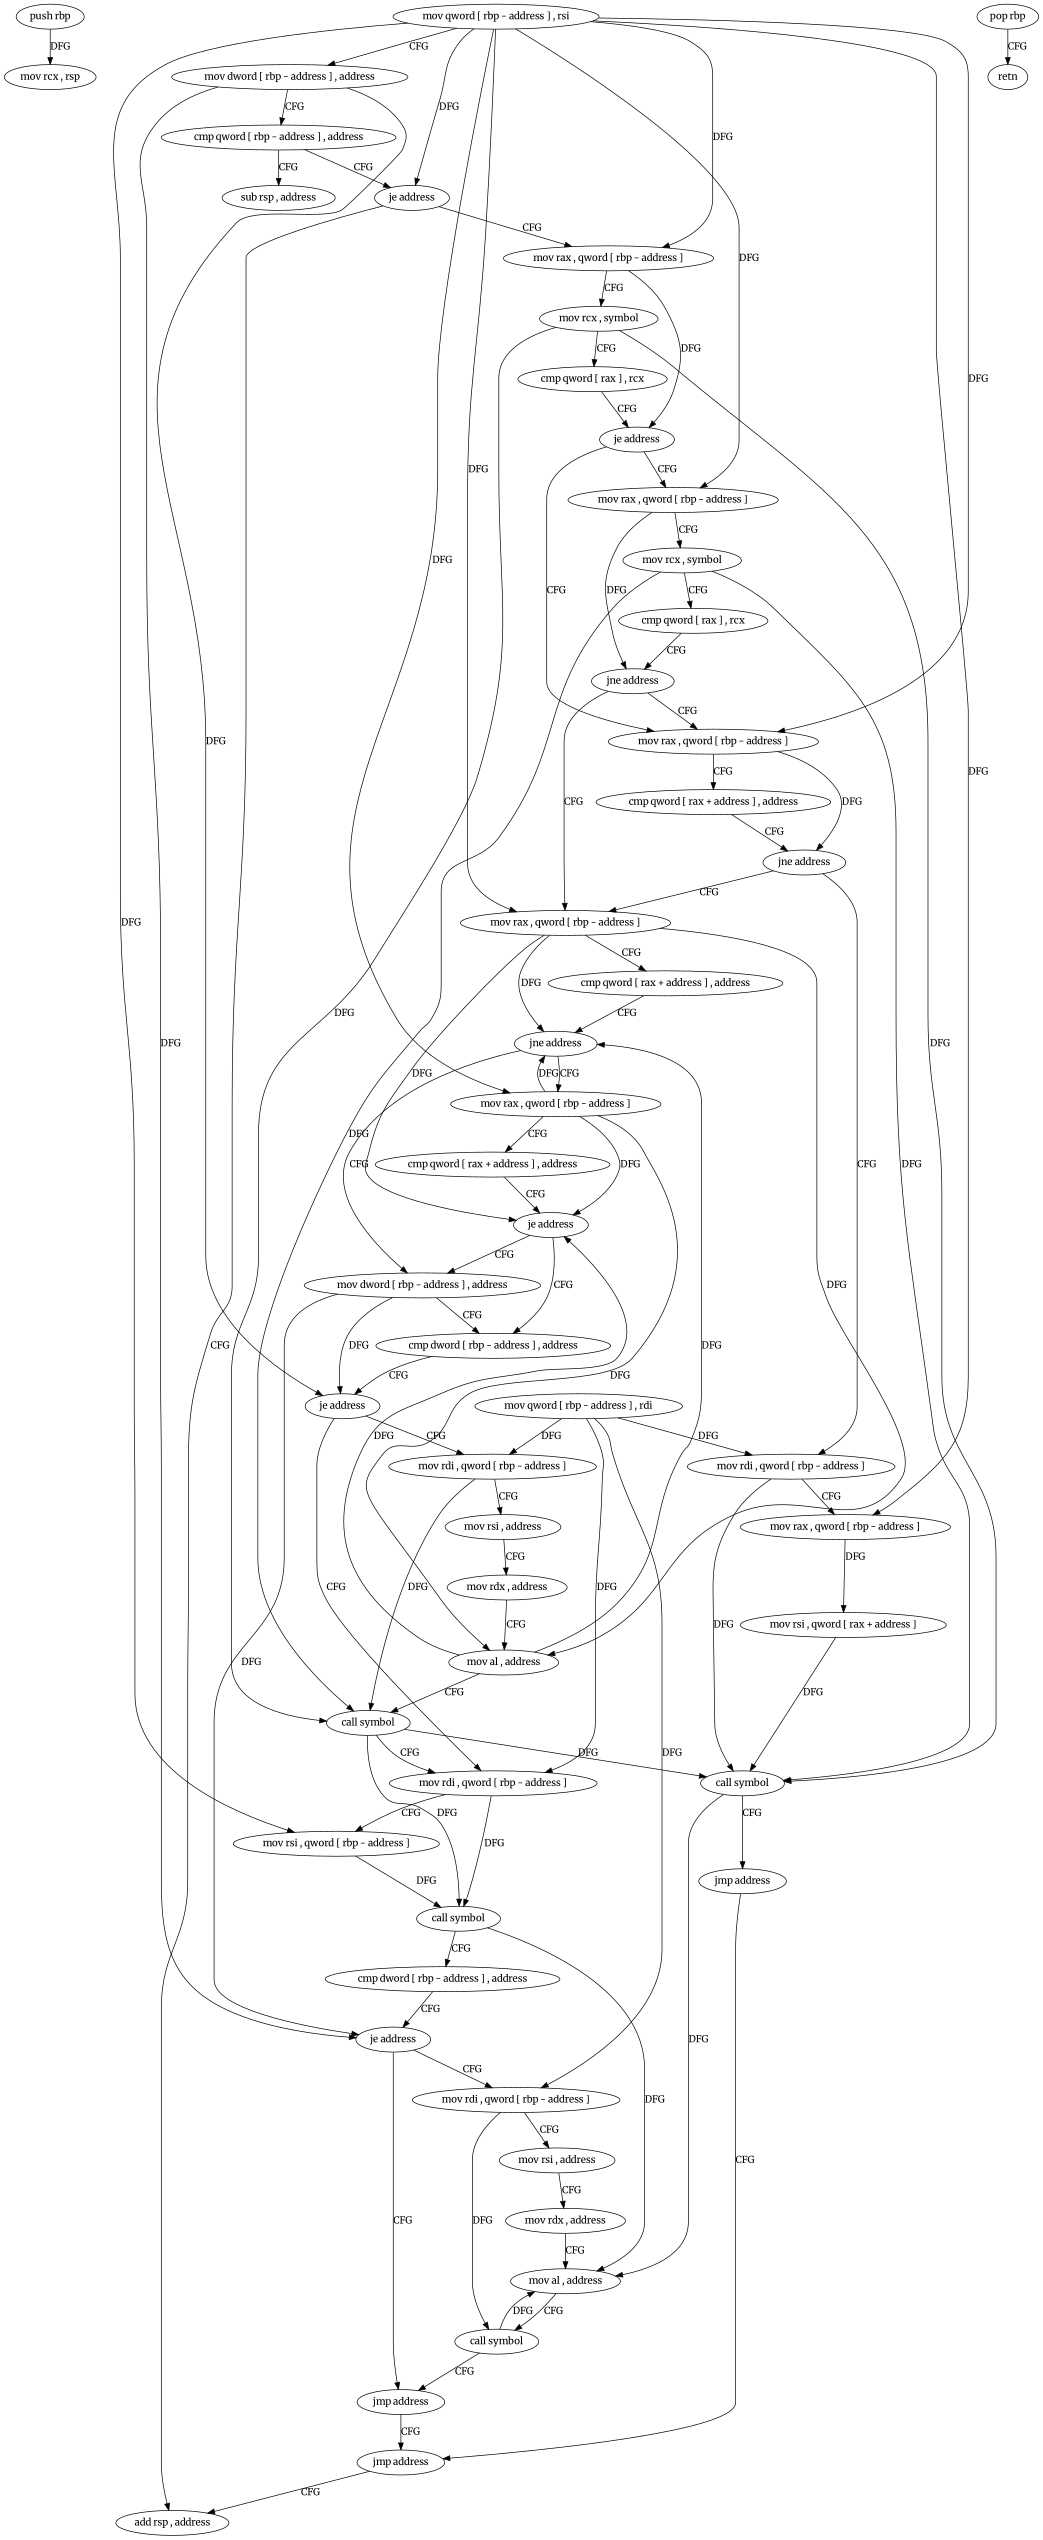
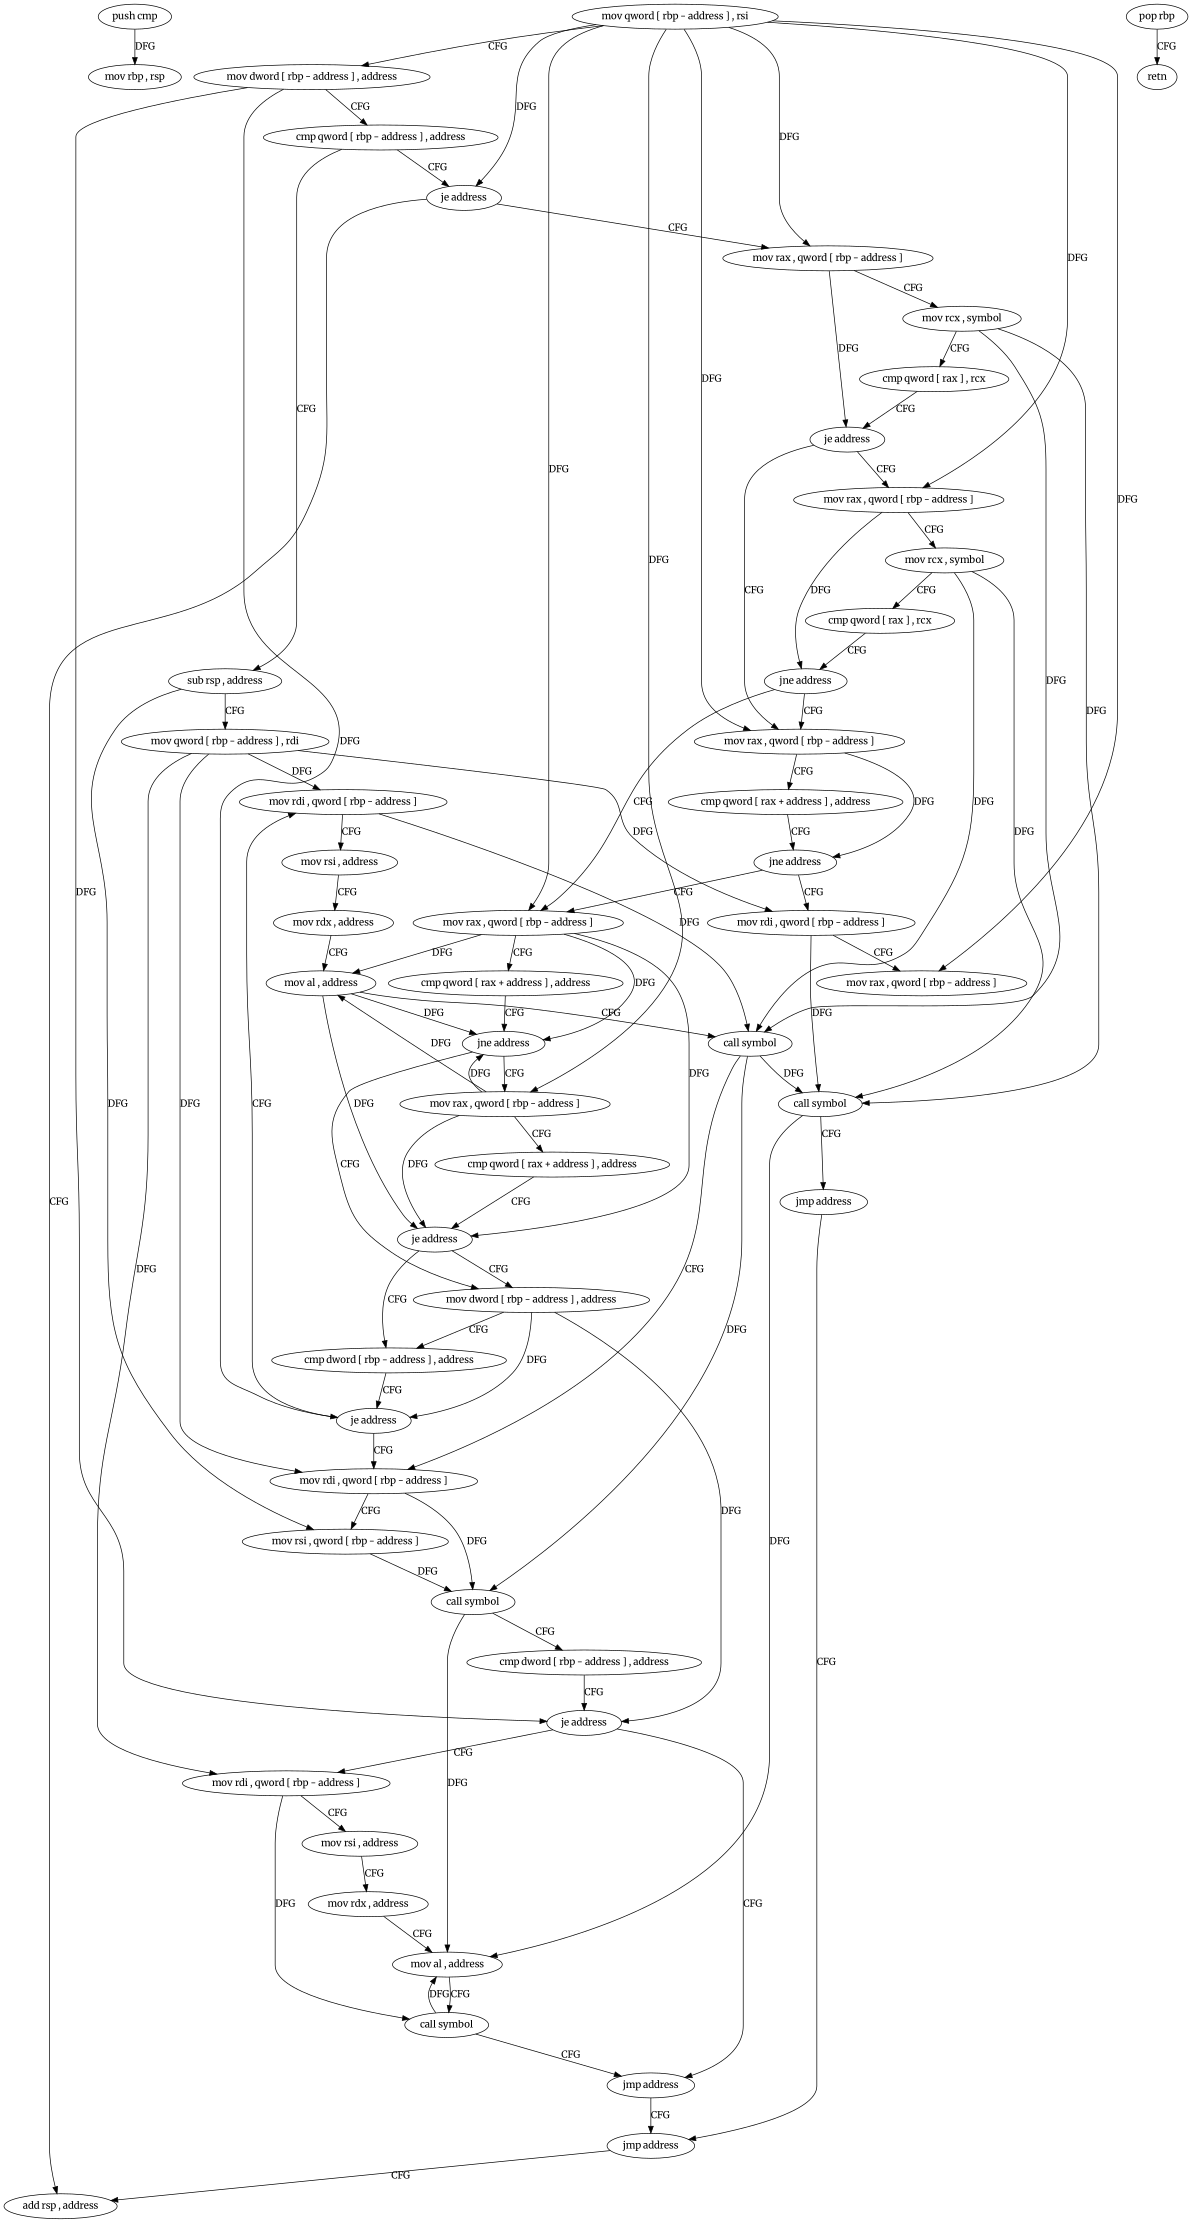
node "push rbp": label "push rbp" -> "push cmp"
node "mov rcx , rsp": label "mov rcx , rsp" -> "mov rbp , rsp"
edge "sub rsp , address" -> "mov qword [ rbp - address ] , rdi": added, label "CFG"
edge "mov qword [ rbp - address ] , rsi" -> "mov rsi , qword [ rbp - address ]": now "sub rsp , address" -> "mov rsi , qword [ rbp - address ]"
node "mov rsi , qword [ rax + address ]": removed
